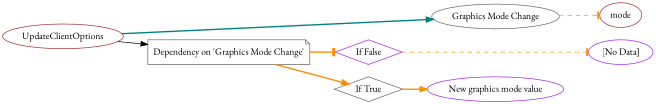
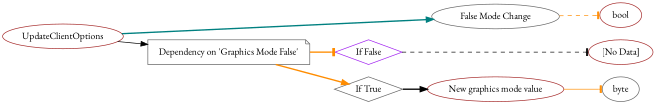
node "mode": label "mode" -> "bool"
node "Graphics Mode Change": label "Graphics Mode Change" -> "False Mode Change"
node "Dependency on 'Graphics Mode Change'": label "Dependency on 'Graphics Mode Change'" -> "Dependency on 'Graphics Mode False'"
edge "If False" -> "[No Data]": color darkorange -> black
node "[No Data]": color purple -> brown
edge "If True" -> "New graphics mode value": color darkorange -> black
node "New graphics mode value": color purple -> brown
node "byte": added
